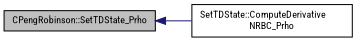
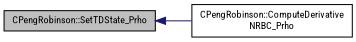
node "SetTDState::ComputeDerivative NRBC_Prho": label "SetTDState::ComputeDerivative NRBC_Prho" -> "CPengRobinson::ComputeDerivative NRBC_Prho"
